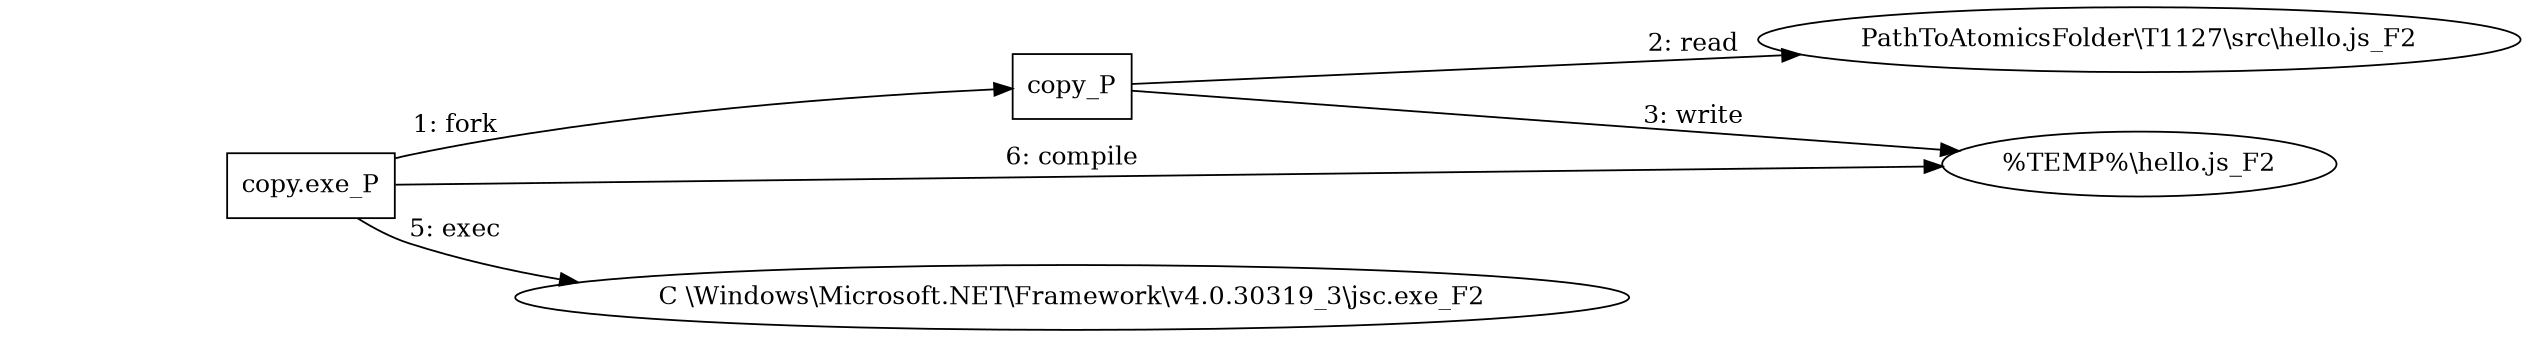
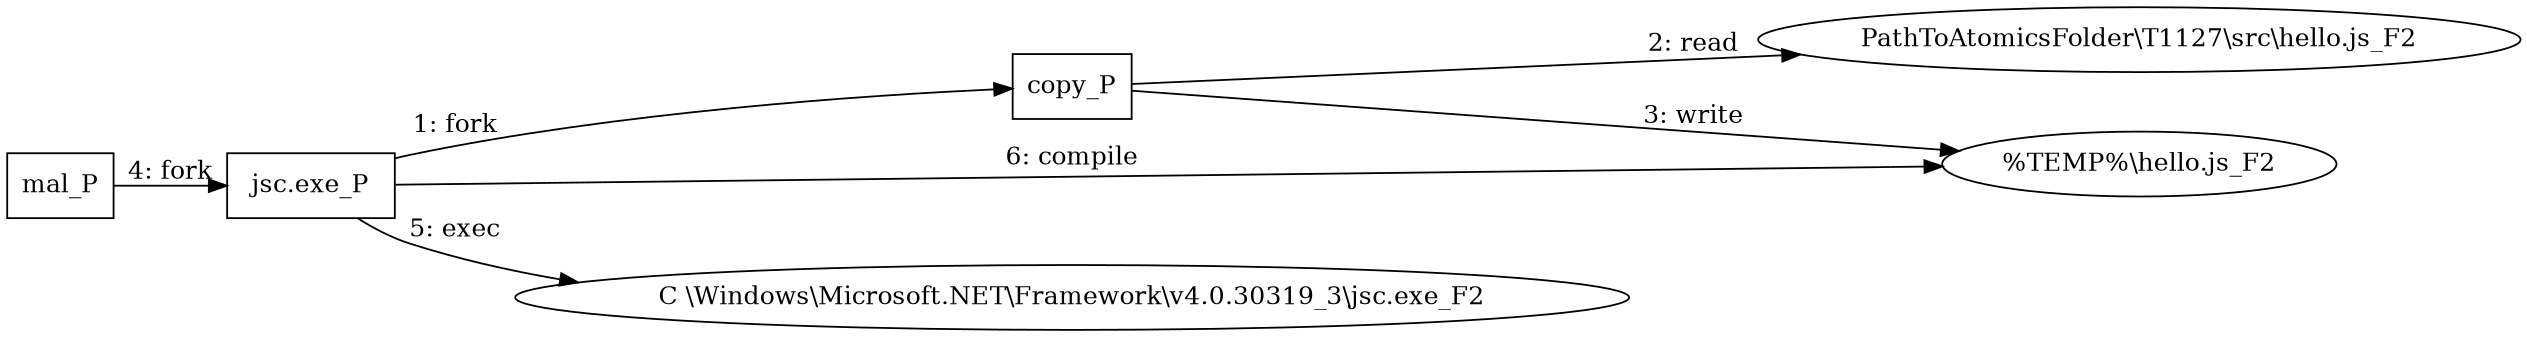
node "mal_P": added
node "copy.exe_P": label "copy.exe_P" -> "jsc.exe_P"
